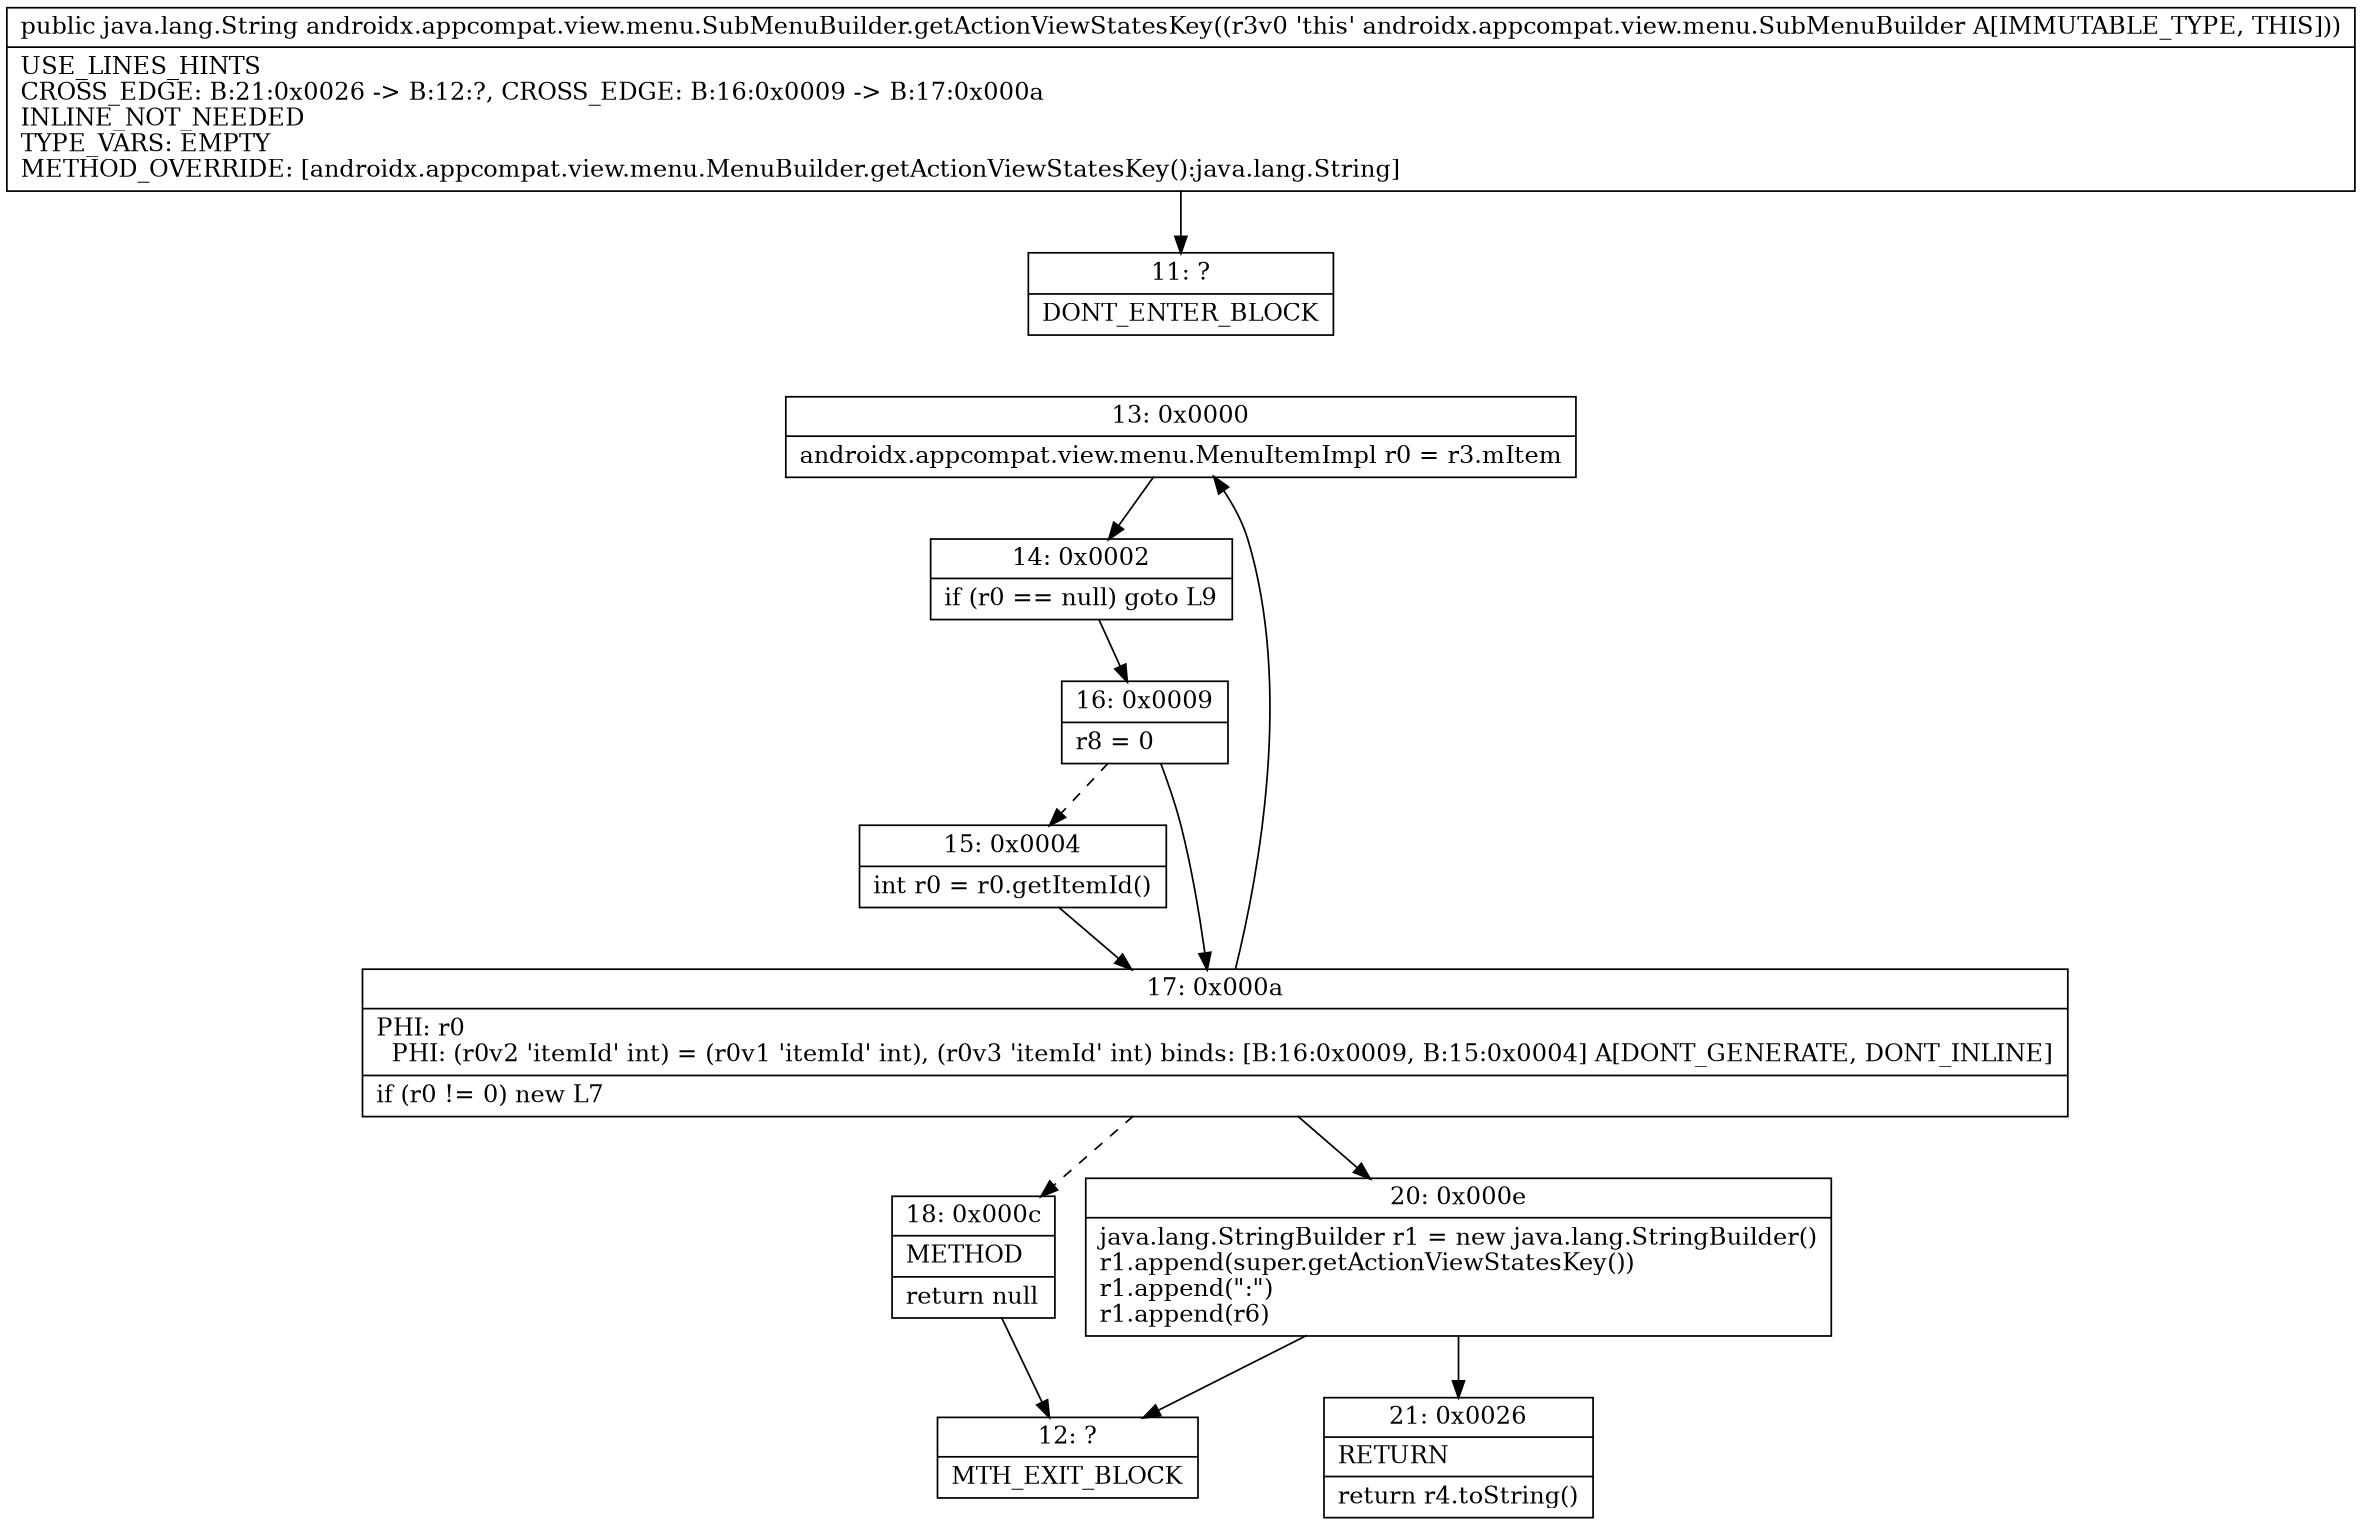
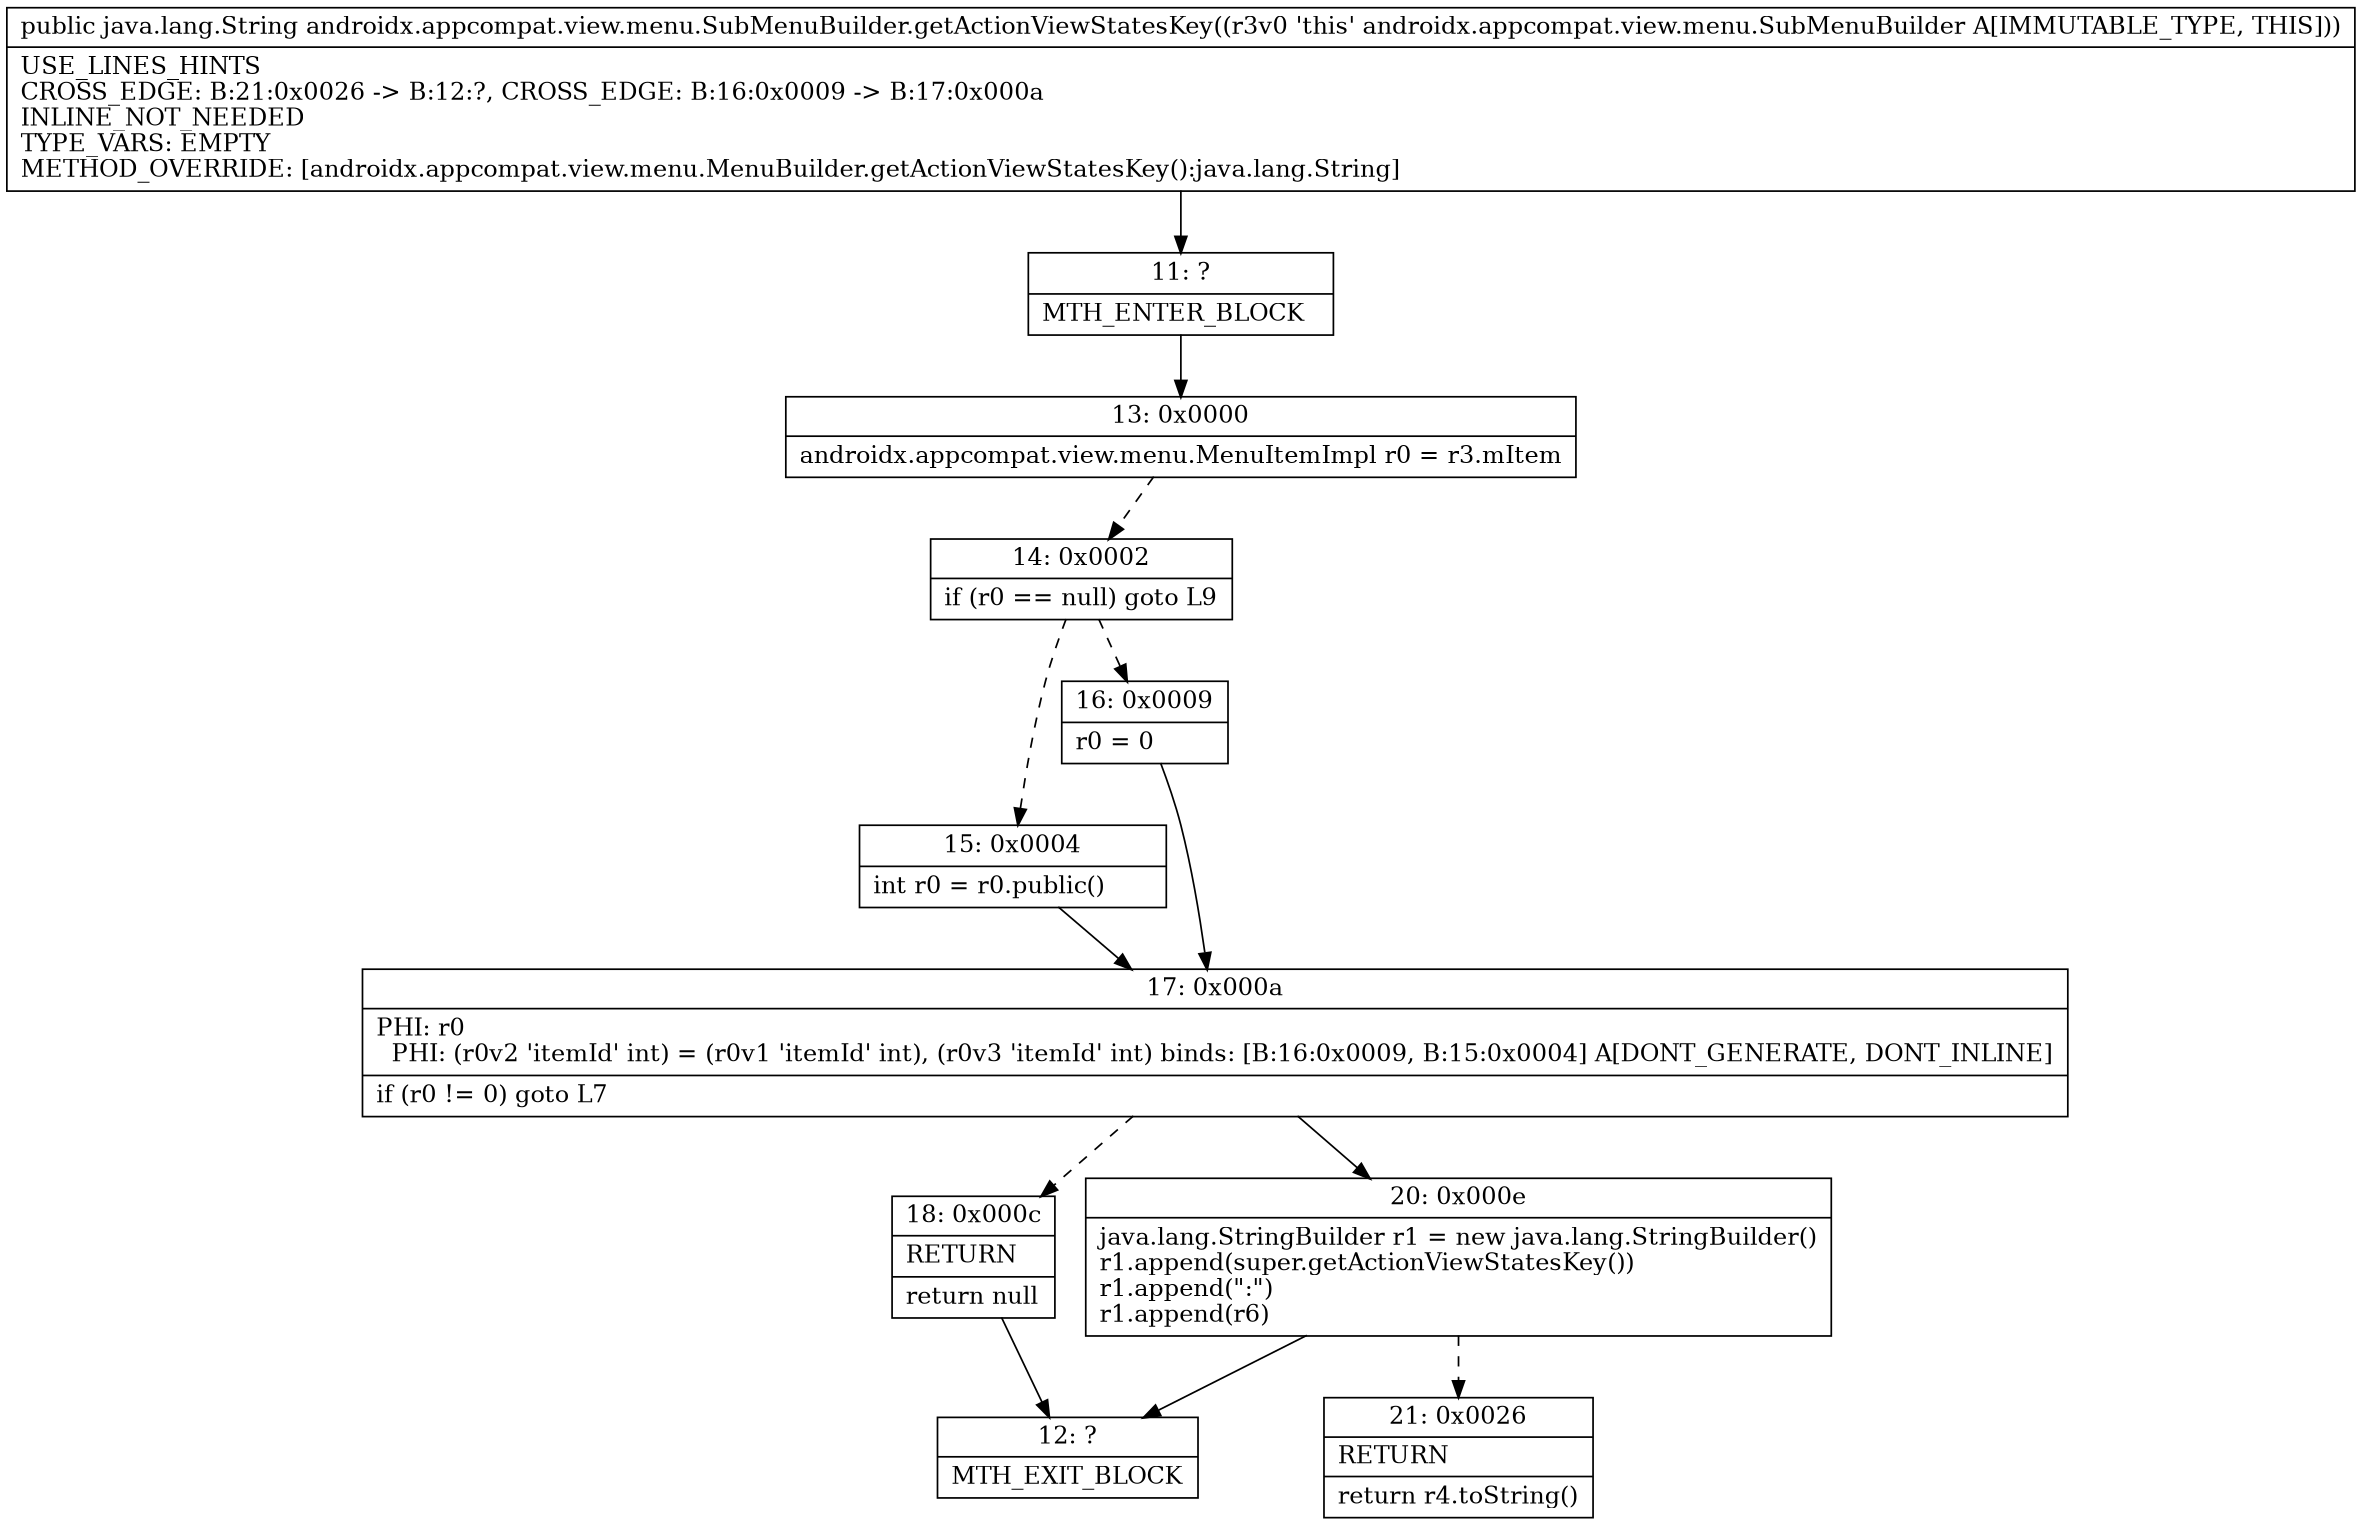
node "11: ?": text "DONT_ENTER_BLOCK" -> "MTH_ENTER_BLOCK"
edge "13: 0x0000" -> "14: 0x0002": style solid -> dashed
edge "14: 0x0002" -> "16: 0x0009": style solid -> dashed
edge "17: 0x000a" -> "13: 0x0000": now "11: ?" -> "13: 0x0000"
node "16: 0x0009": text "r8 = 0" -> "r0 = 0"
edge "16: 0x0009" -> "15: 0x0004": now "14: 0x0002" -> "15: 0x0004"
node "15: 0x0004": text "int r0 = r0.getItemId()" -> "int r0 = r0.public()"
node "17: 0x000a": text "if (r0 != 0) new L7" -> "if (r0 != 0) goto L7"
node "18: 0x000c": text "METHOD" -> "RETURN"
edge "20: 0x000e" -> "21: 0x0026": style solid -> dashed
